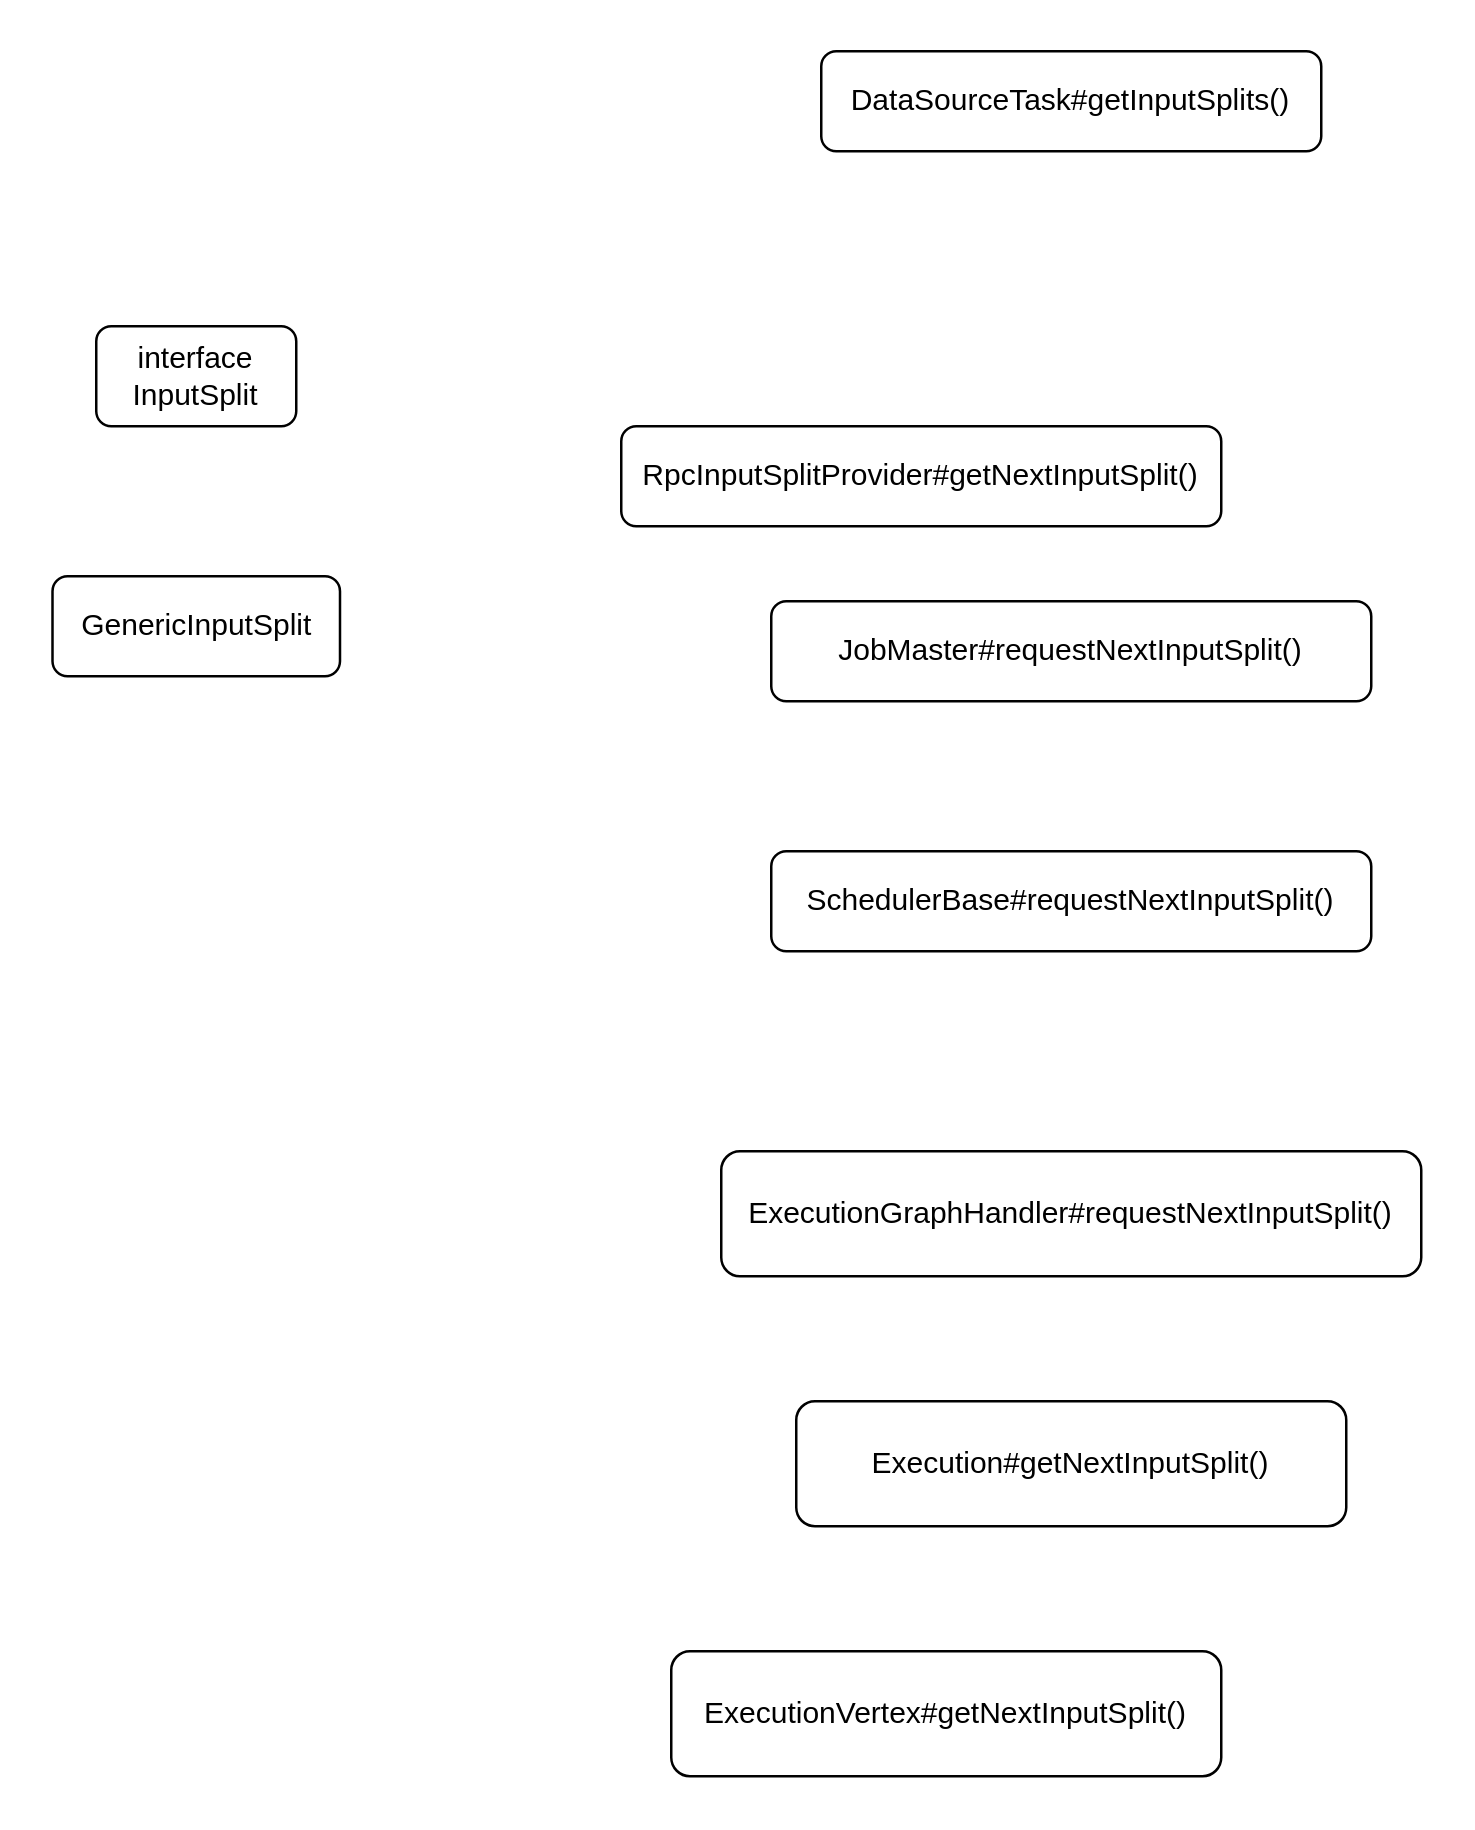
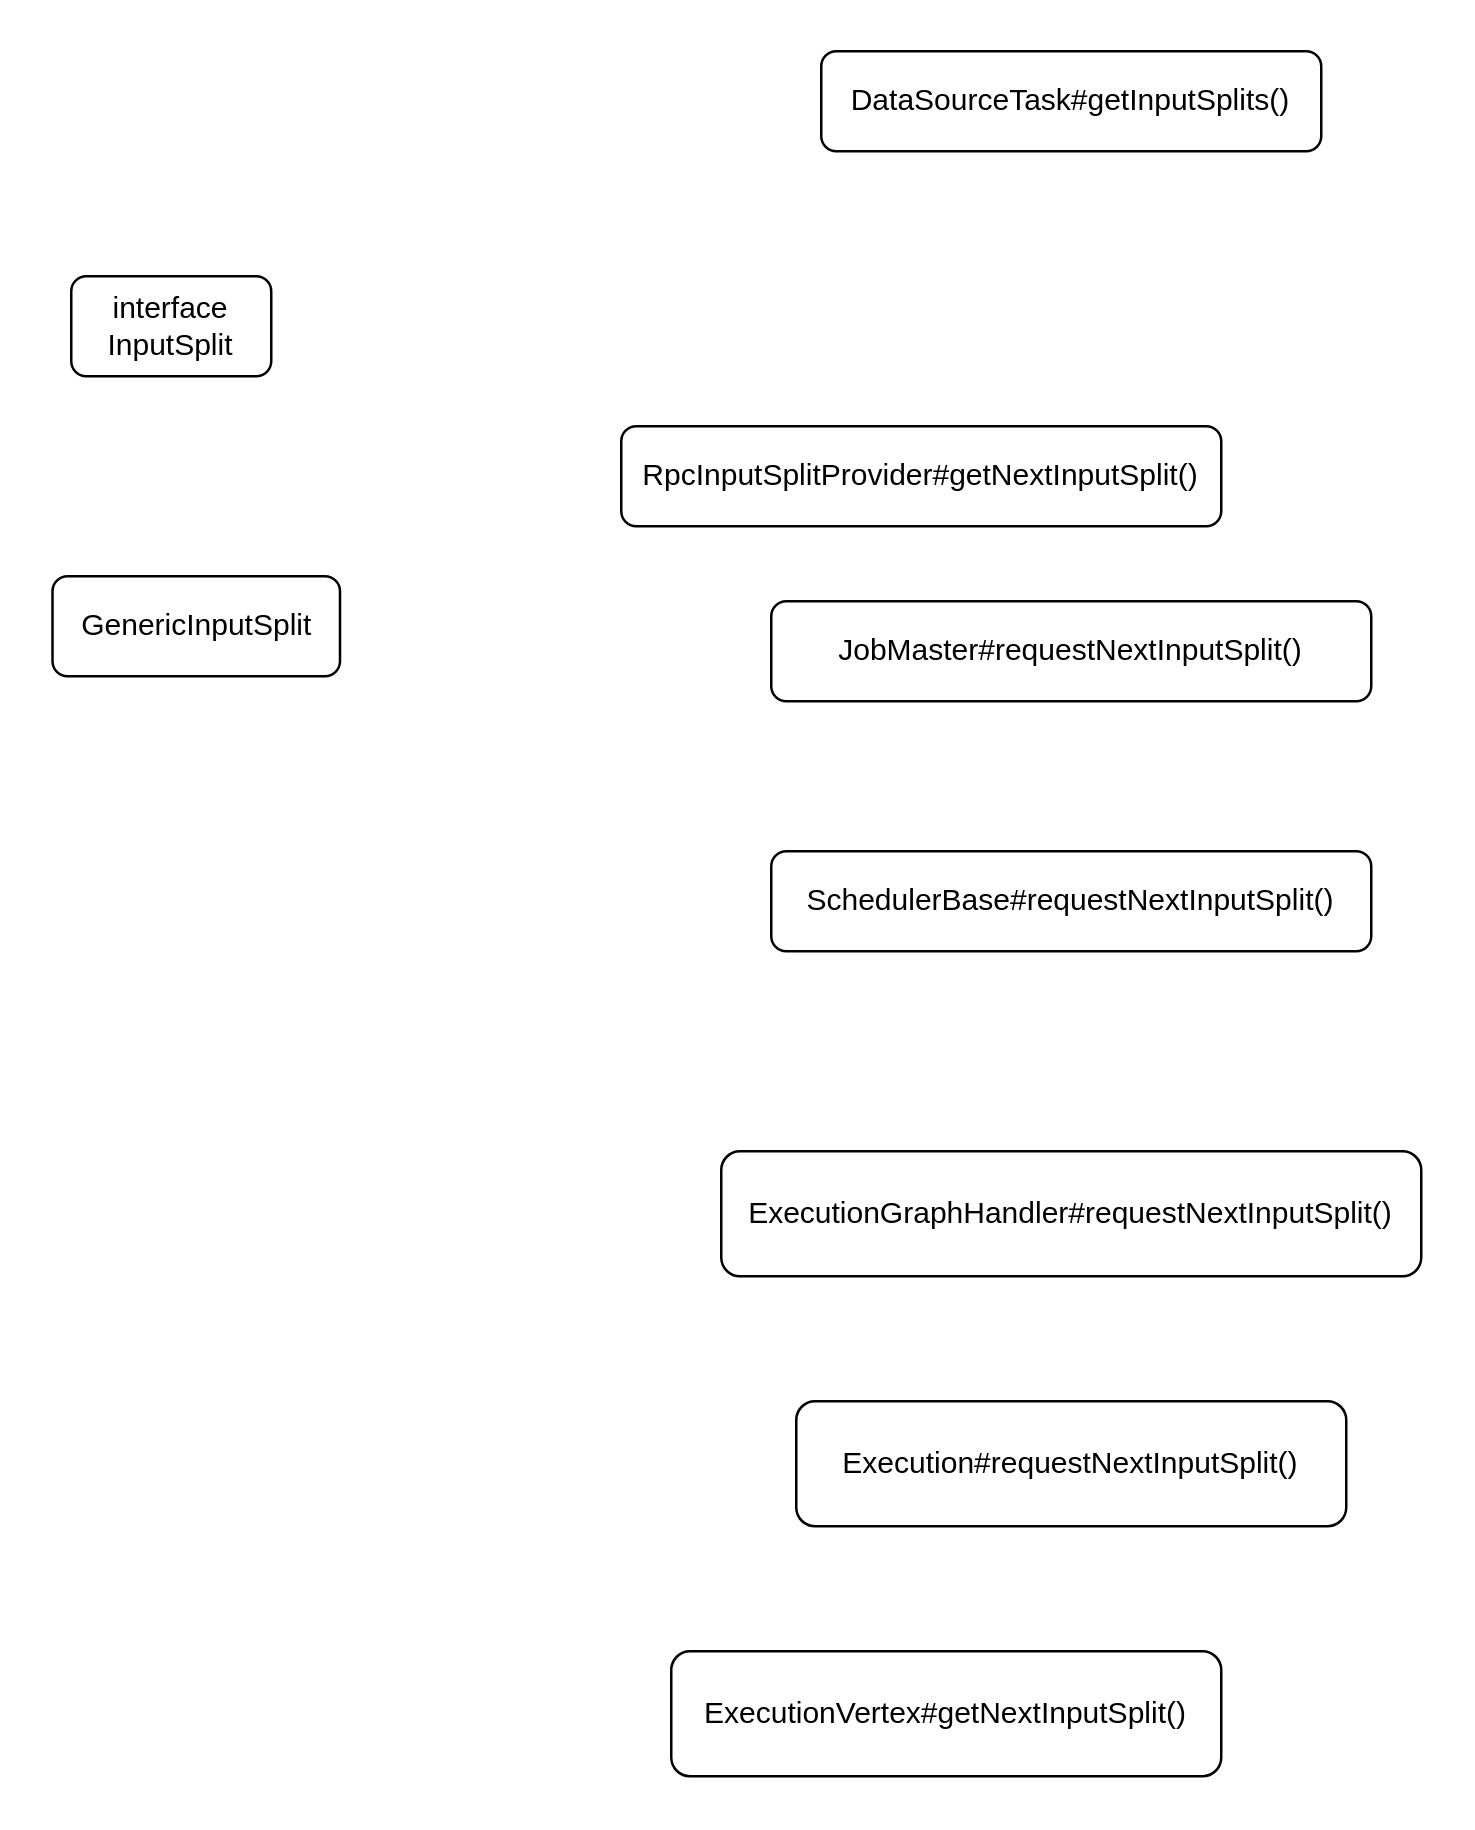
node "interface InputSplit": moved (196, 376) -> (171, 326)
node "Execution#getNextInputSplit()": label "Execution#getNextInputSplit()" -> "Execution#requestNextInputSplit()"
